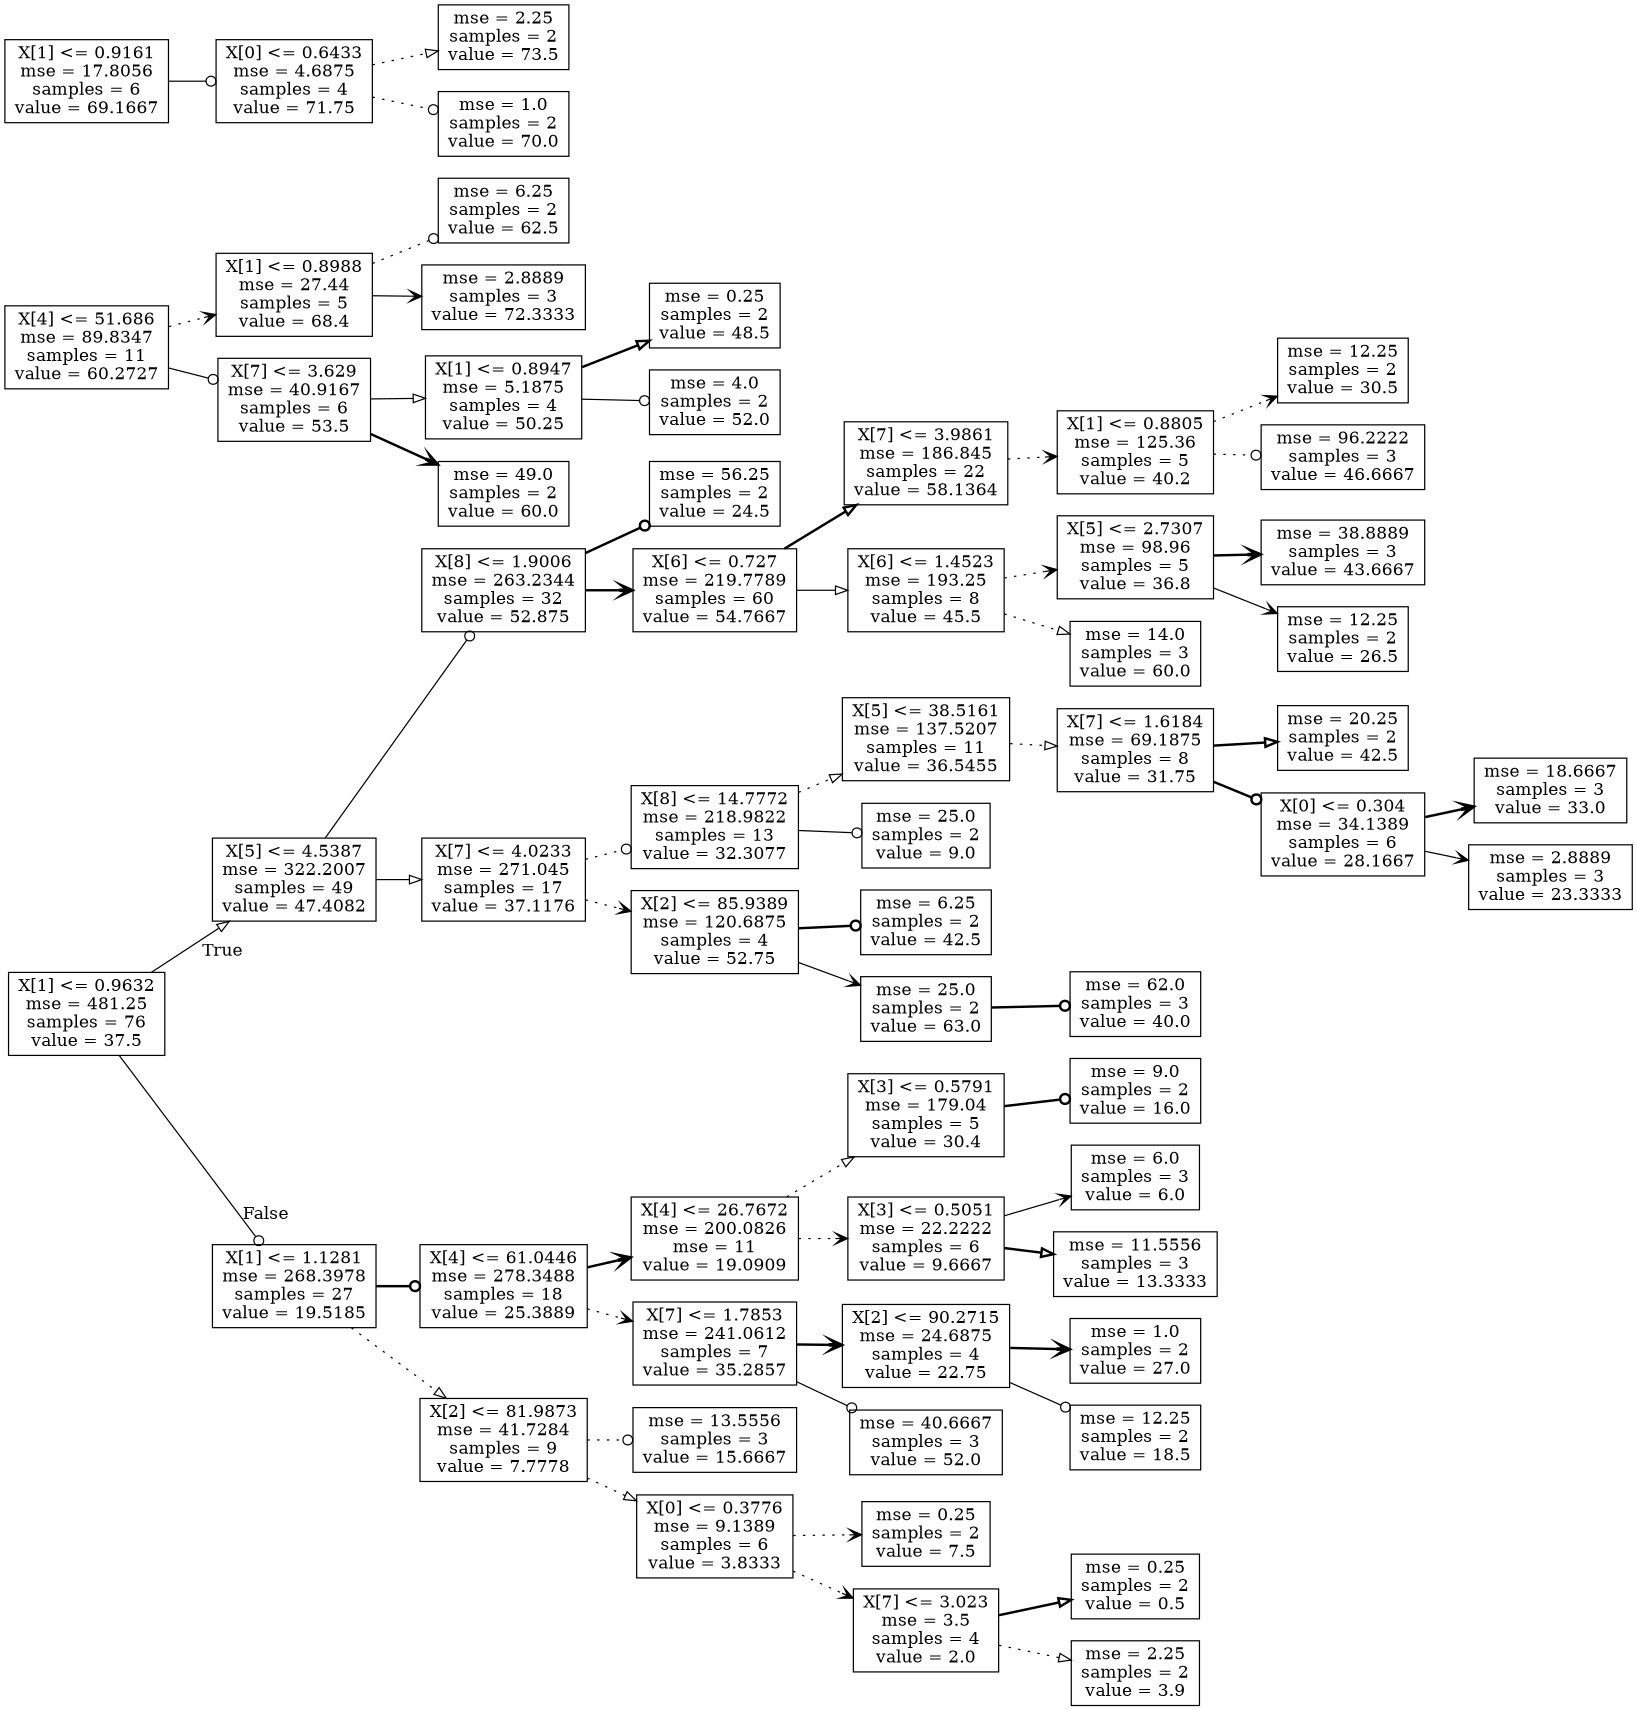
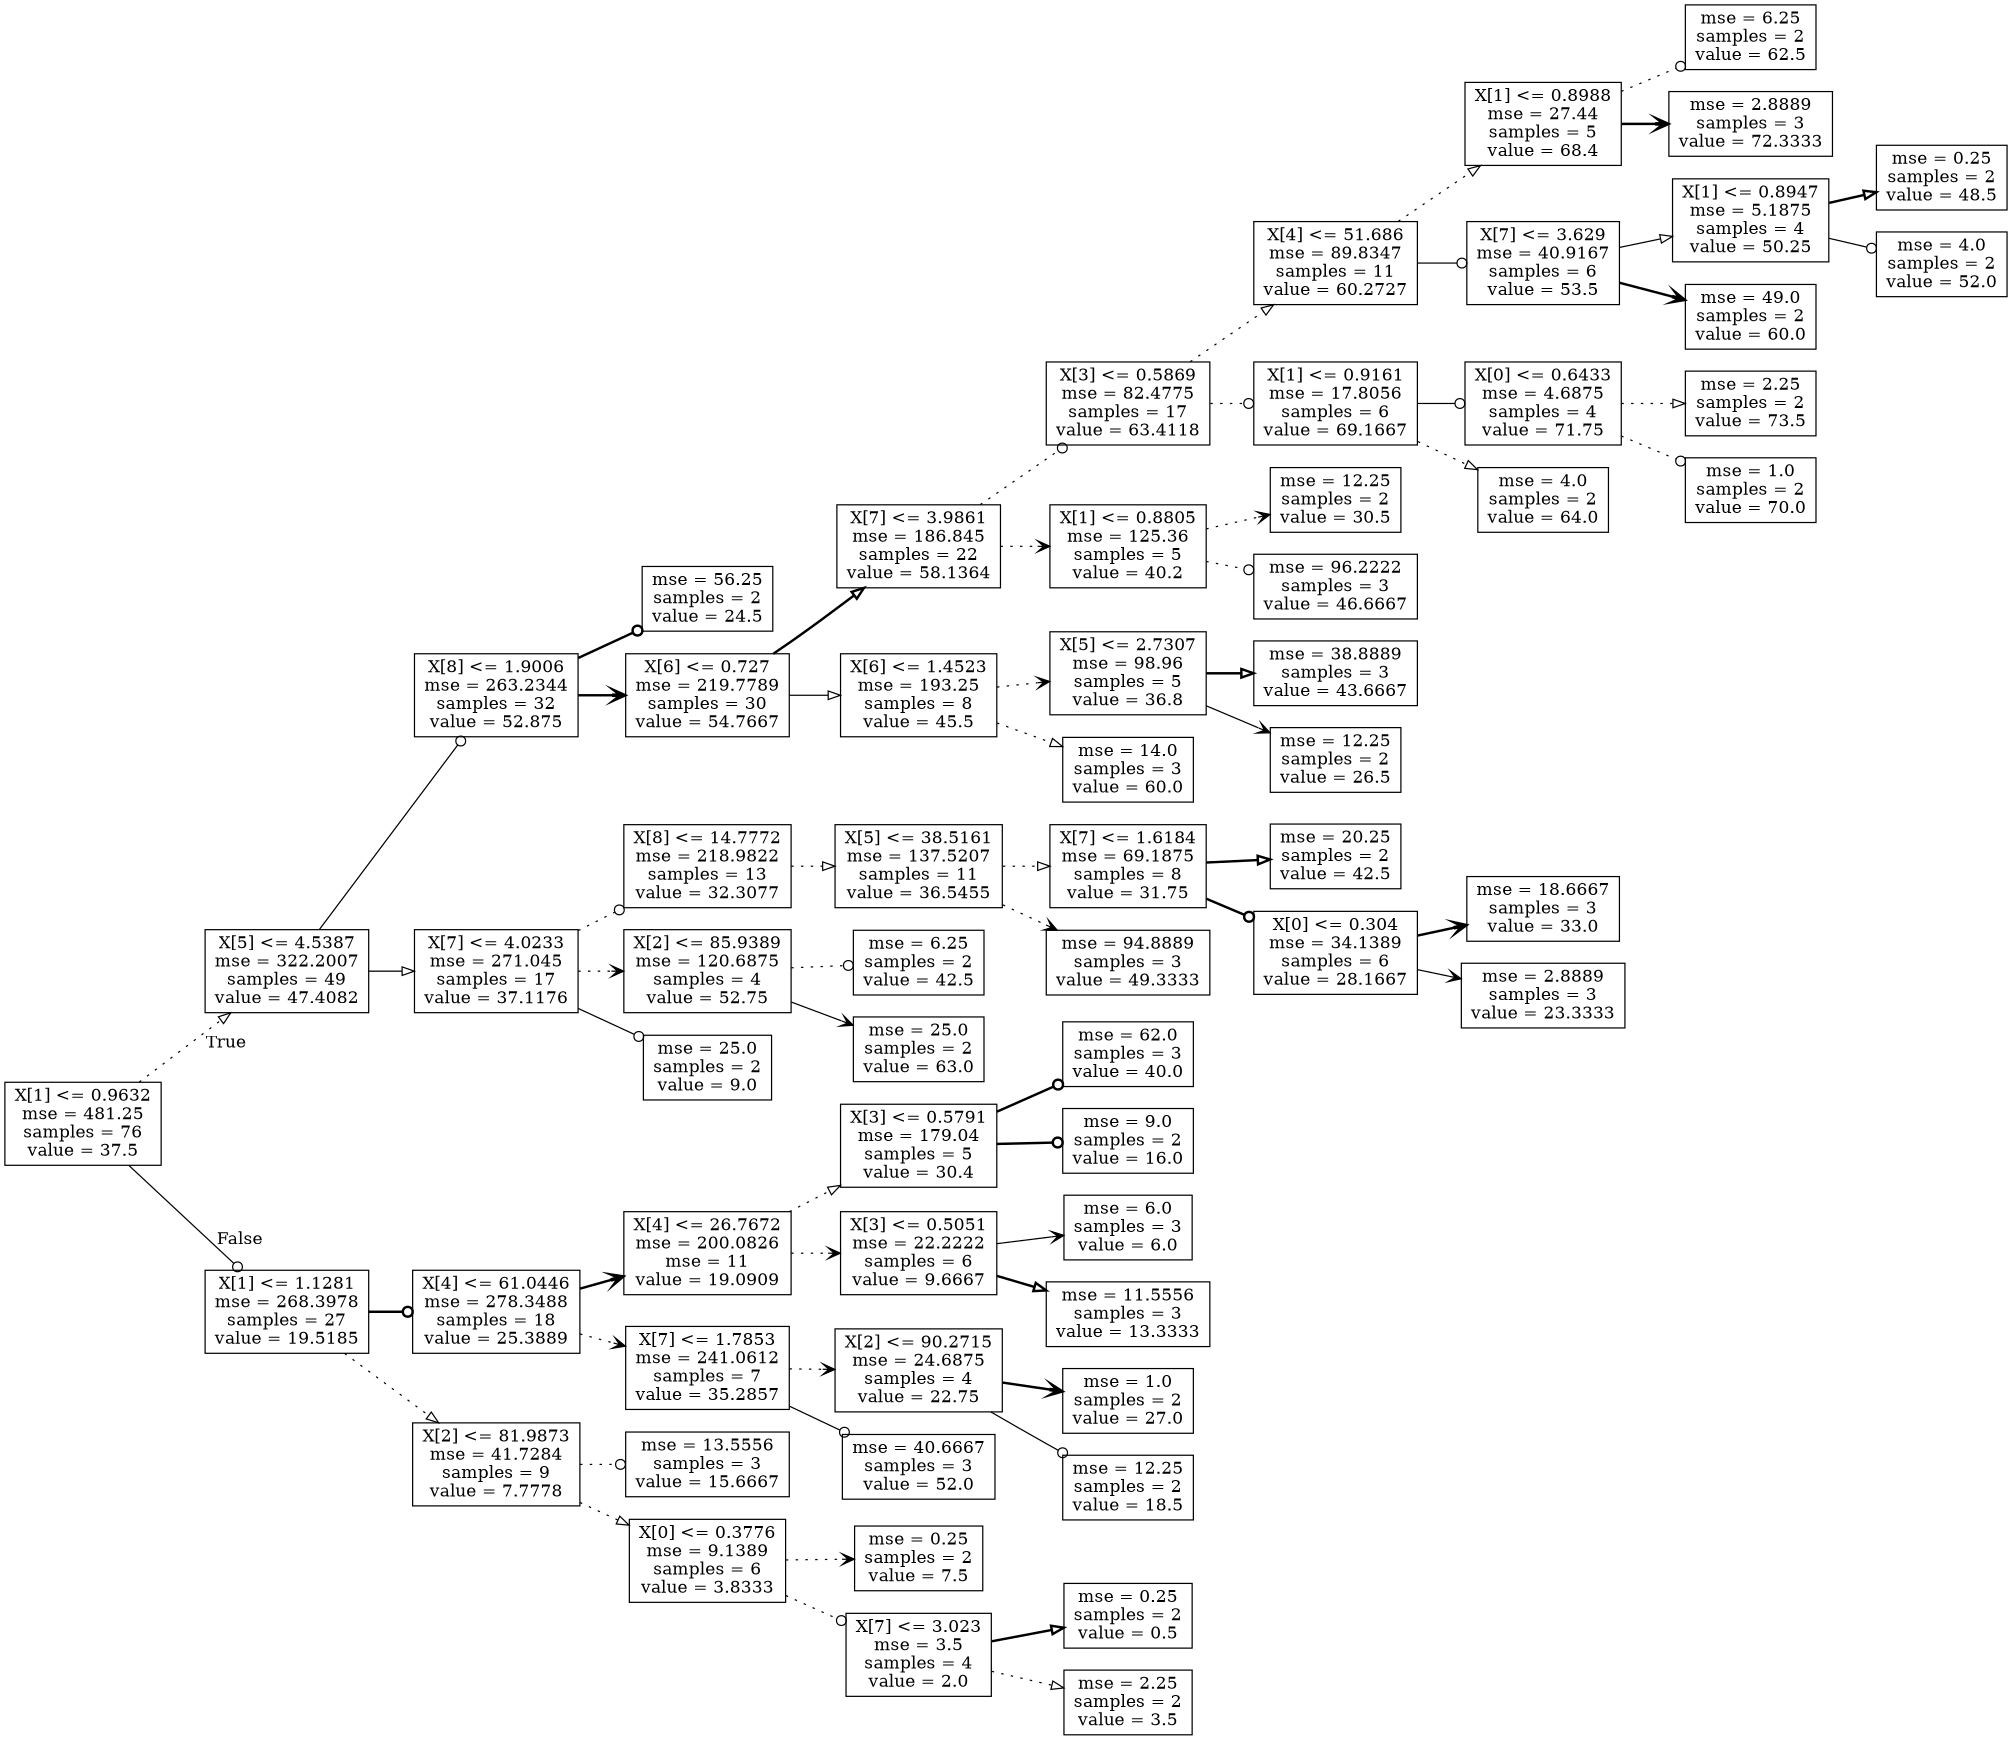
edge "X[1] <= 0.8988 mse = 27.44 samples = 5 value = 68.4" -> "mse = 2.8889 samples = 3 value = 72.3333": style solid -> bold
edge "X[4] <= 51.686 mse = 89.8347 samples = 11 value = 60.2727" -> "X[1] <= 0.8988 mse = 27.44 samples = 5 value = 68.4": arrowhead vee -> onormal
node "X[3] <= 0.5869 mse = 82.4775 samples = 17 value = 63.4118": added
node "mse = 4.0 samples = 2 value = 64.0": added
edge "X[5] <= 2.7307 mse = 98.96 samples = 5 value = 36.8" -> "mse = 38.8889 samples = 3 value = 43.6667": arrowhead vee -> onormal
node "X[6] <= 0.727 mse = 219.7789 samples = 60 value = 54.7667": label "X[6] <= 0.727 mse = 219.7789 samples = 60 value = 54.7667" -> "X[6] <= 0.727 mse = 219.7789 samples = 30 value = 54.7667"
edge "X[8] <= 14.7772 mse = 218.9822 samples = 13 value = 32.3077" -> "mse = 25.0 samples = 2 value = 9.0": now "X[7] <= 4.0233 mse = 271.045 samples = 17 value = 37.1176" -> "mse = 25.0 samples = 2 value = 9.0"
edge "X[2] <= 85.9389 mse = 120.6875 samples = 4 value = 52.75" -> "mse = 6.25 samples = 2 value = 42.5": style bold -> dotted
edge "X[1] <= 0.9632 mse = 481.25 samples = 76 value = 37.5" -> "X[5] <= 4.5387 mse = 322.2007 samples = 49 value = 47.4082": style solid -> dotted
node "mse = 94.8889 samples = 3 value = 49.3333": added
edge "mse = 25.0 samples = 2 value = 63.0" -> "mse = 62.0 samples = 3 value = 40.0": now "X[3] <= 0.5791 mse = 179.04 samples = 5 value = 30.4" -> "mse = 62.0 samples = 3 value = 40.0"
edge "X[7] <= 1.7853 mse = 241.0612 samples = 7 value = 35.2857" -> "X[2] <= 90.2715 mse = 24.6875 samples = 4 value = 22.75": style bold -> dotted
edge "X[0] <= 0.3776 mse = 9.1389 samples = 6 value = 3.8333" -> "X[7] <= 3.023 mse = 3.5 samples = 4 value = 2.0": arrowhead vee -> odot
node "mse = 2.25 samples = 2 value = 3.9": label "mse = 2.25 samples = 2 value = 3.9" -> "mse = 2.25 samples = 2 value = 3.5"
